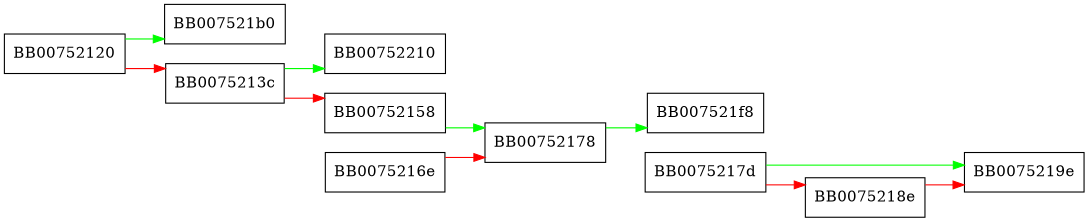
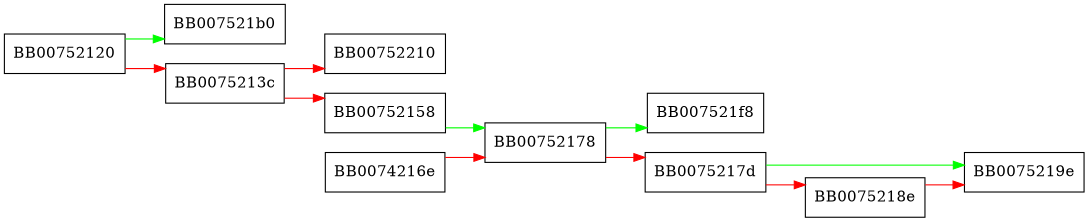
edge "BB0075213c" -> "BB00752210": color green -> red
edge "BB00752178" -> "BB0075217d": added
node "BB0075216e": label "BB0075216e" -> "BB0074216e"
